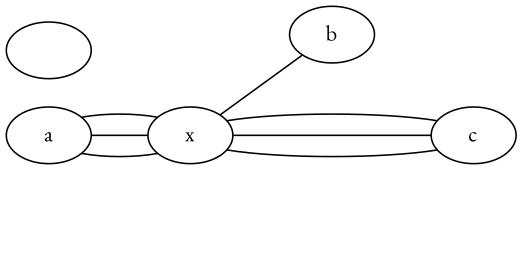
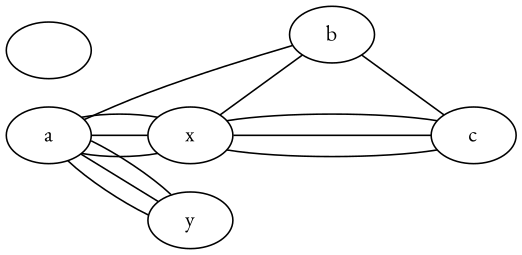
edge "b" -- "a": added
edge "b" -- "c": added
node "y": added
